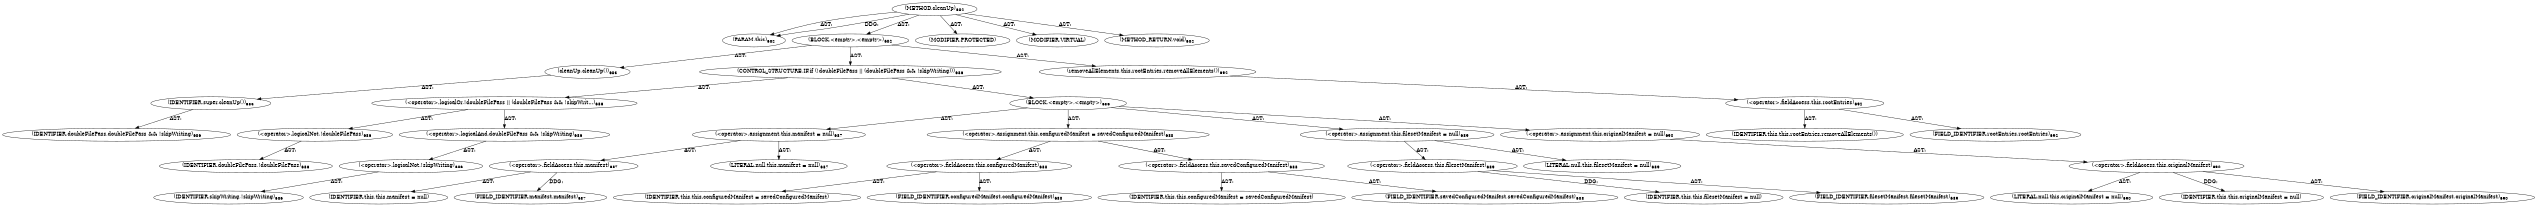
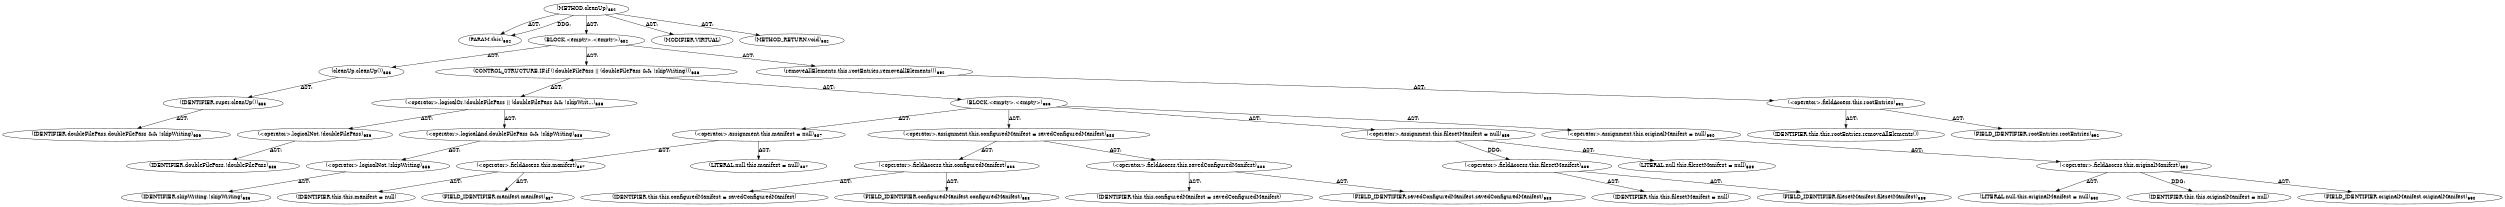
node "(MODIFIER,PROTECTED)": removed
edge "(<operator>.assignment,this.filesetManifest = null)" -> "(<operator>.fieldAccess,this.filesetManifest)": label "AST: " -> "DDG: "
edge "(<operator>.fieldAccess,this.manifest)" -> "(FIELD_IDENTIFIER,manifest,manifest)": label "DDG: " -> "AST: "
edge "(<operator>.fieldAccess,this.filesetManifest)" -> "(IDENTIFIER,this,this.filesetManifest = null)": label "DDG: " -> "AST: "
